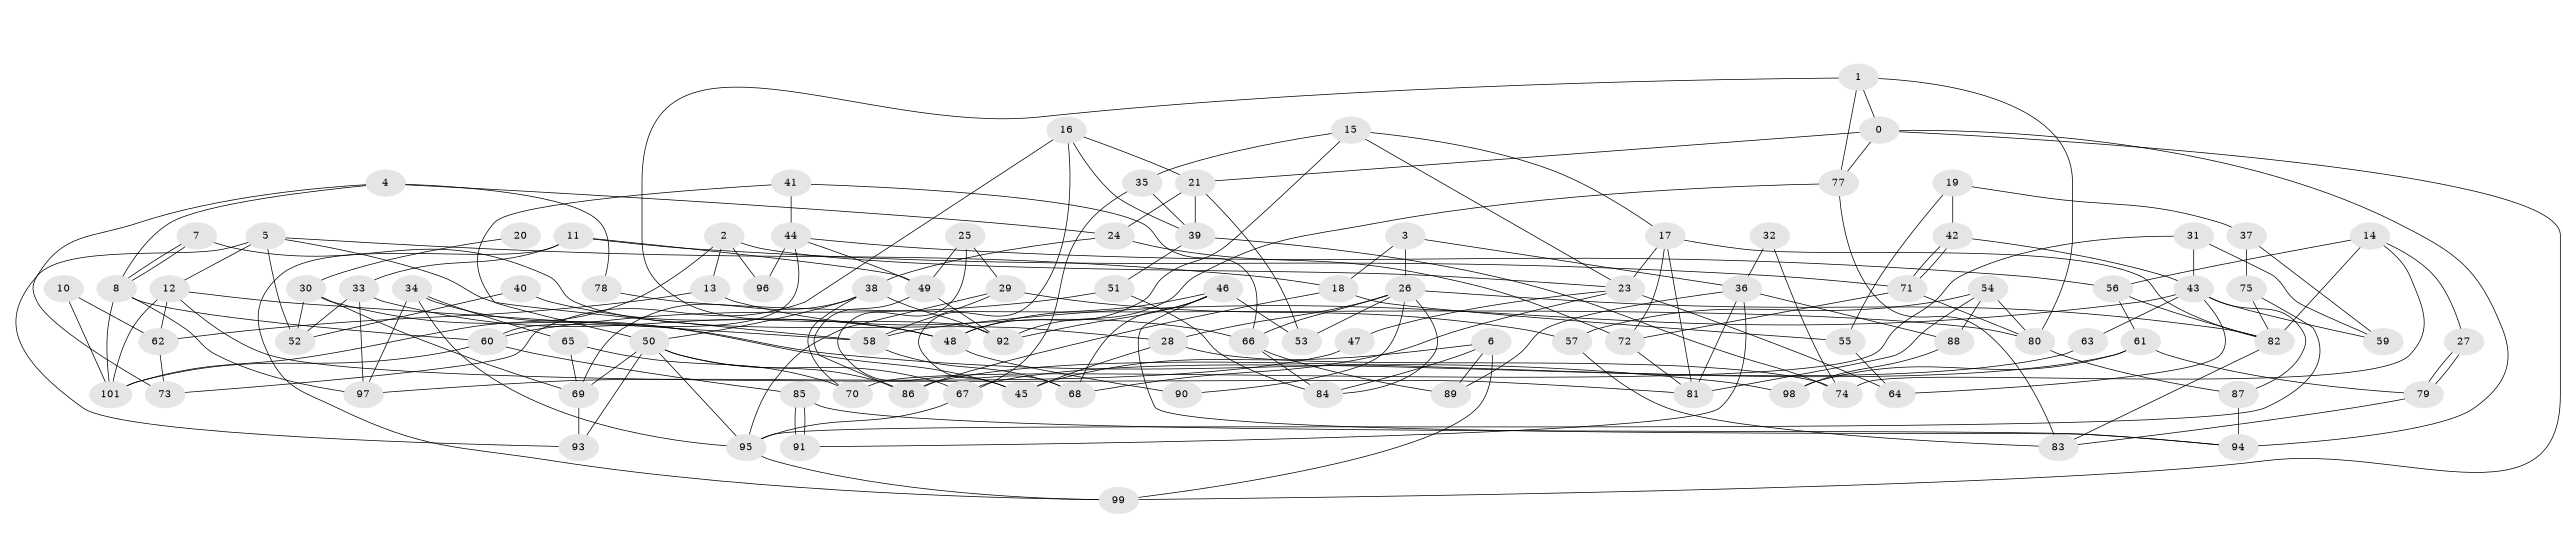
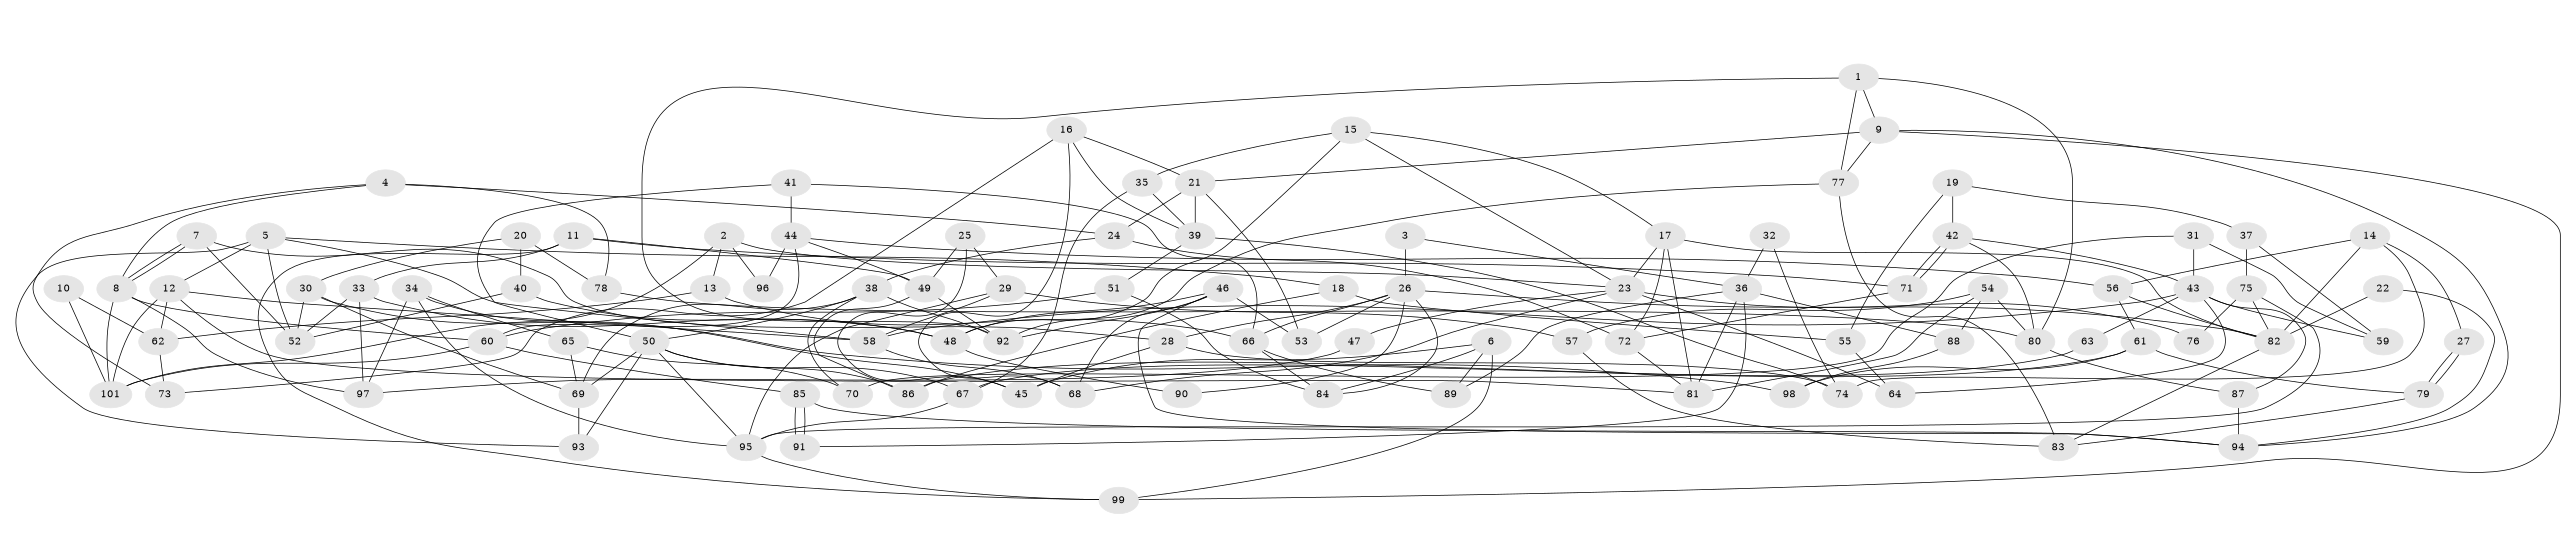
node "0": label "0" -> "9"
edge "20" -- "40": added
edge "20" -- "78": added
edge "3" -- "18": removed
edge "7" -- "52": added
node "22": added
edge "71" -- "80": now "42" -- "80"
node "76": added
